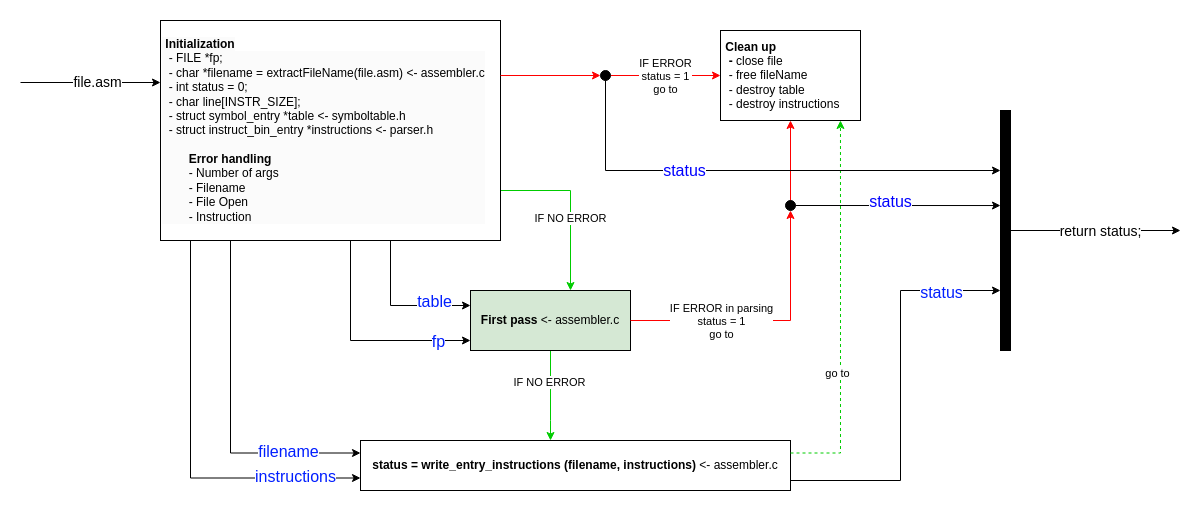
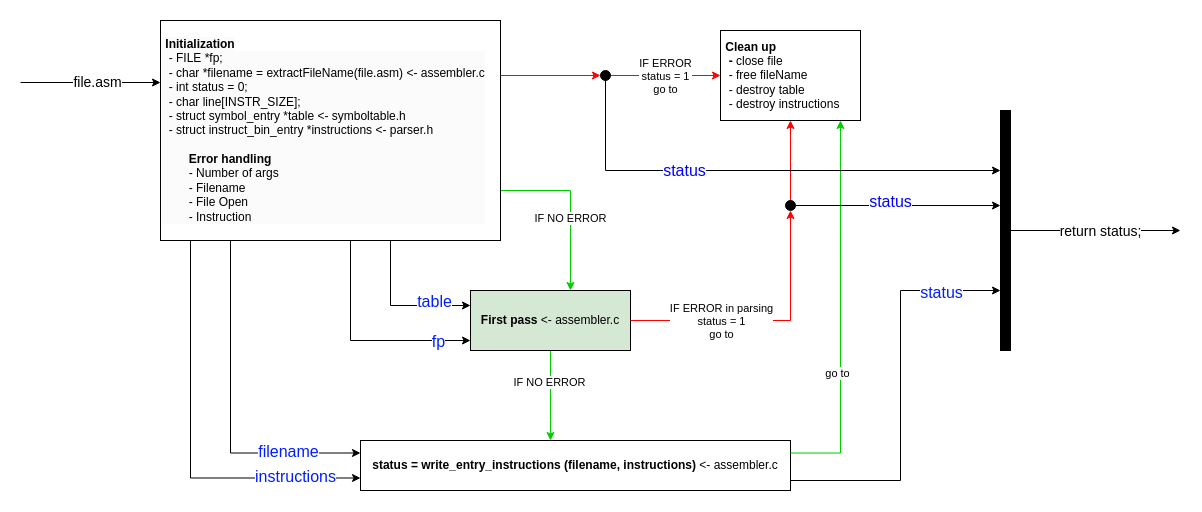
edge "status = write_entry_instructions (filename, instructions) <- assembler.c" -> "Clean up - close file - free fileName - destroy table - destroy instructions": style dashed -> solid
